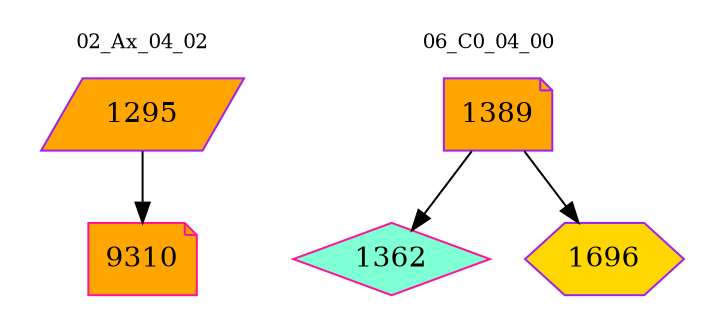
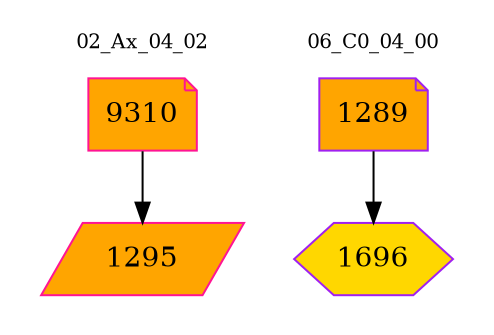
node "1295": color purple -> deeppink
node "1389": label "1389" -> "1289"
edge "1295" -> "9310": reversed
node "1362": removed
